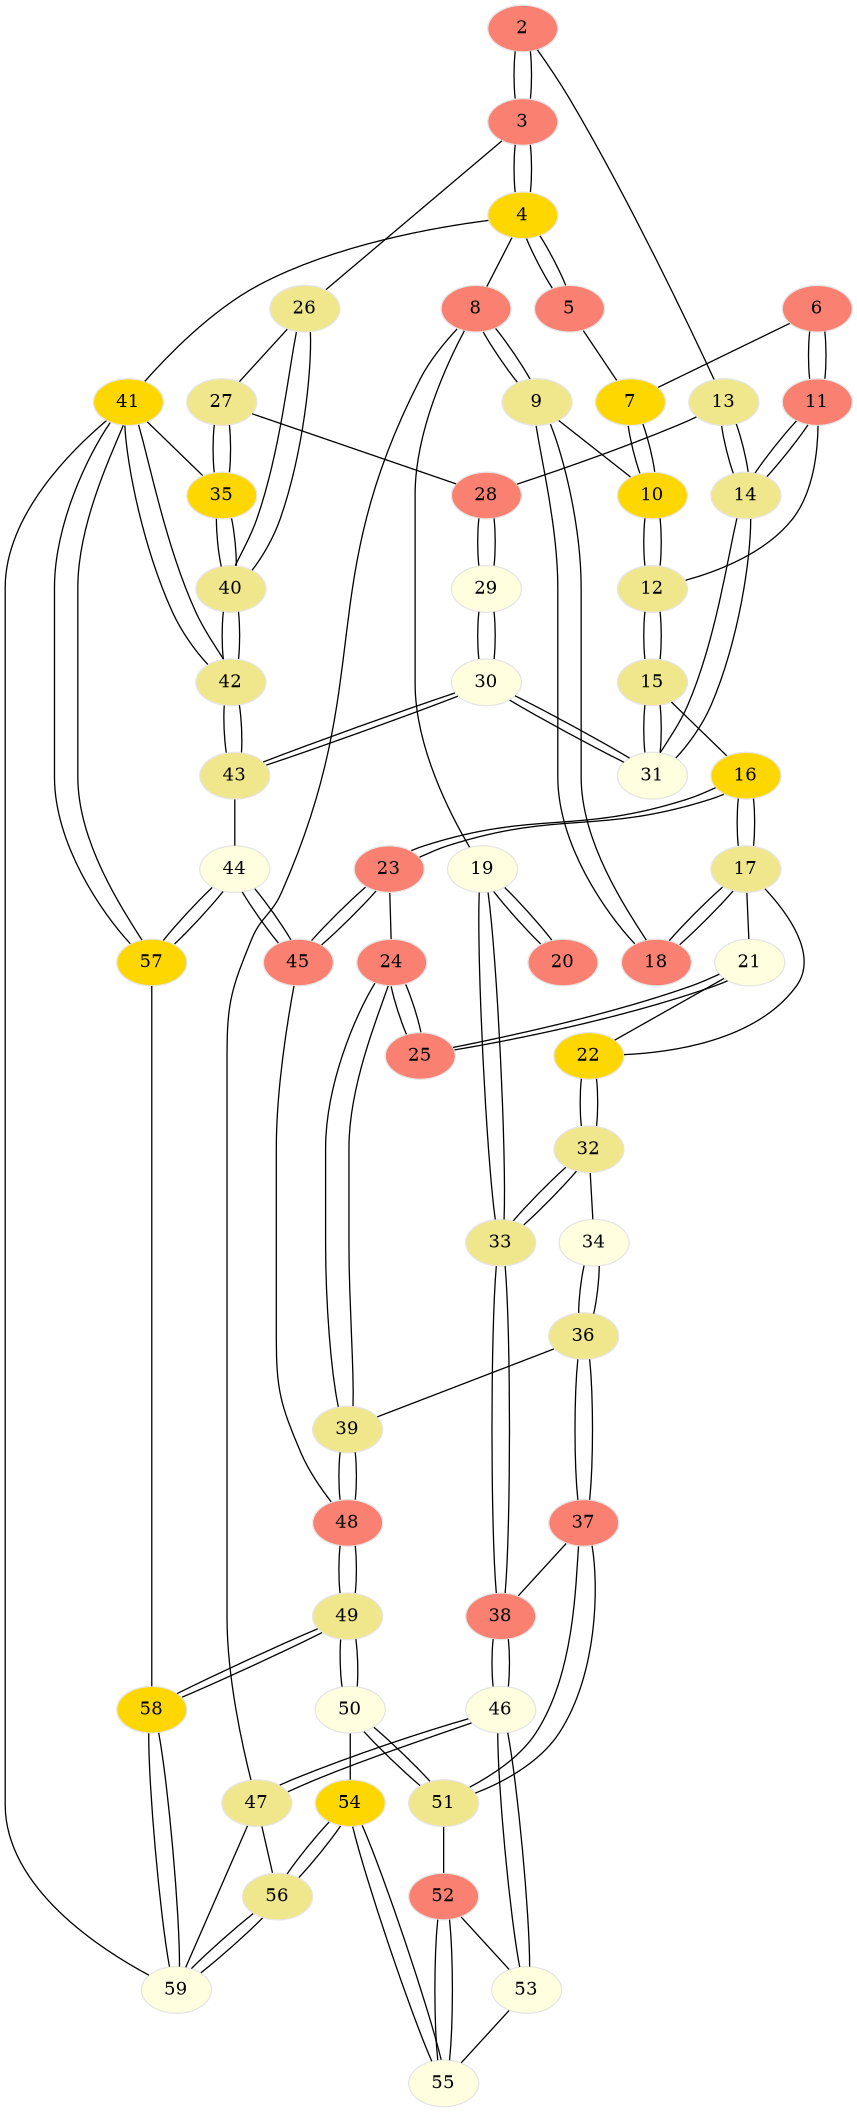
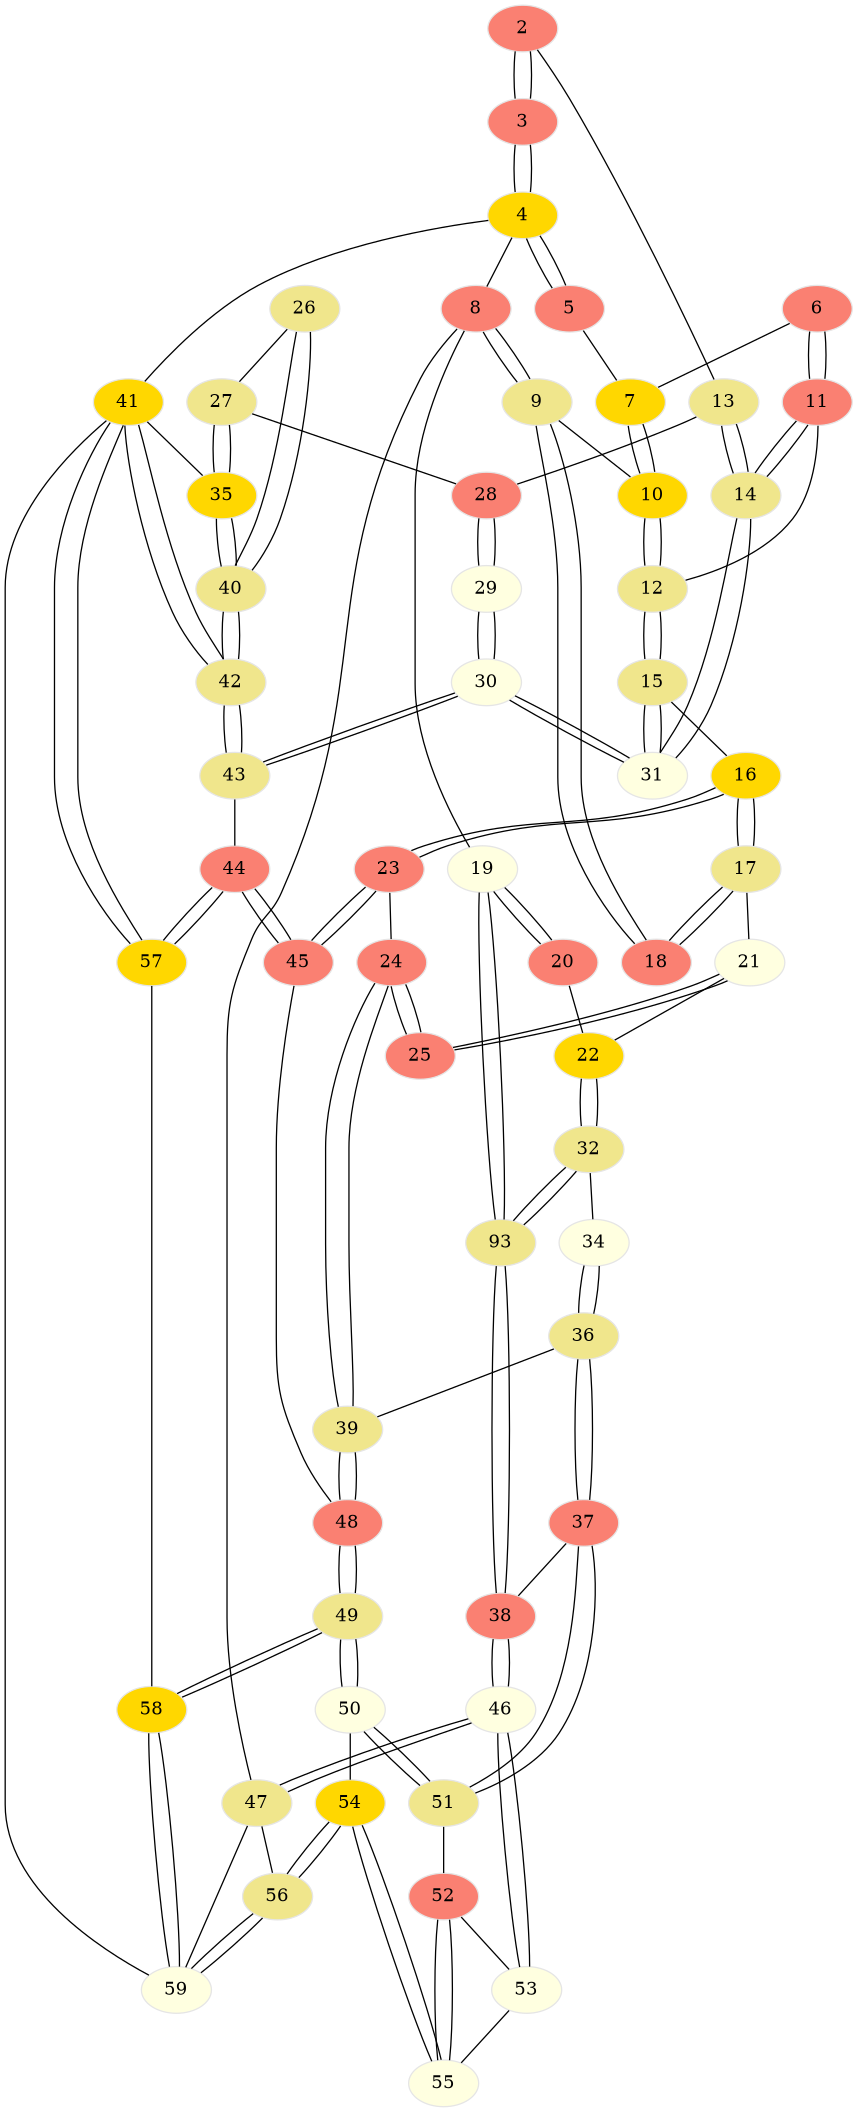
edge "3" -- "26": removed
node "44": fillcolor lightyellow -> salmon
edge "17" -- "22": now "20" -- "22"
node "33": label "33" -> "93"
